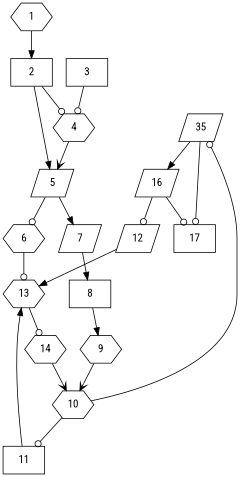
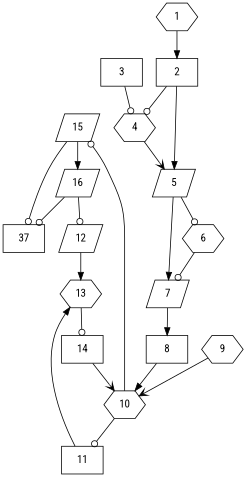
node "35": label "35" -> "15"
node "17": label "17" -> "37"
edge "6" -> "13": now "6" -> "7"
edge "8" -> "9": now "8" -> "10"
node "14": shape hexagon -> box
